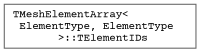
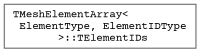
node "TMeshElementArray< ElementType, ElementType >::TElementIDs": label "TMeshElementArray< ElementType, ElementType >::TElementIDs" -> "TMeshElementArray< ElementType, ElementIDType >::TElementIDs"
